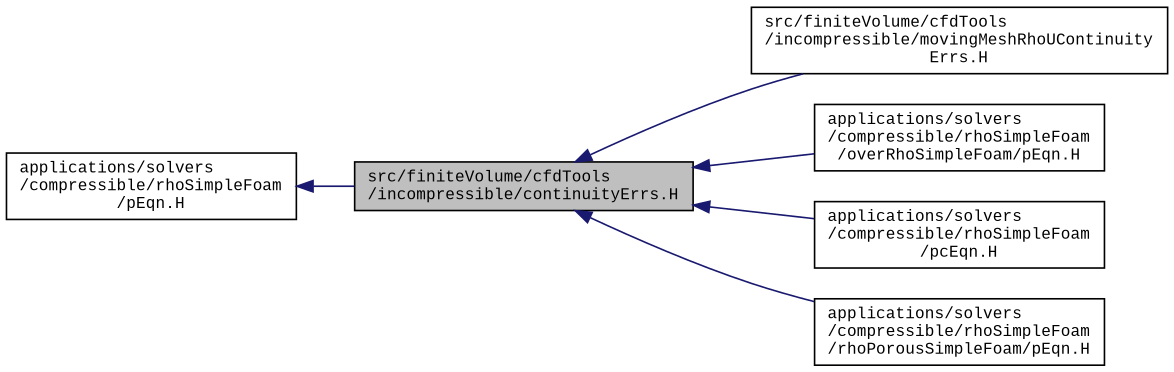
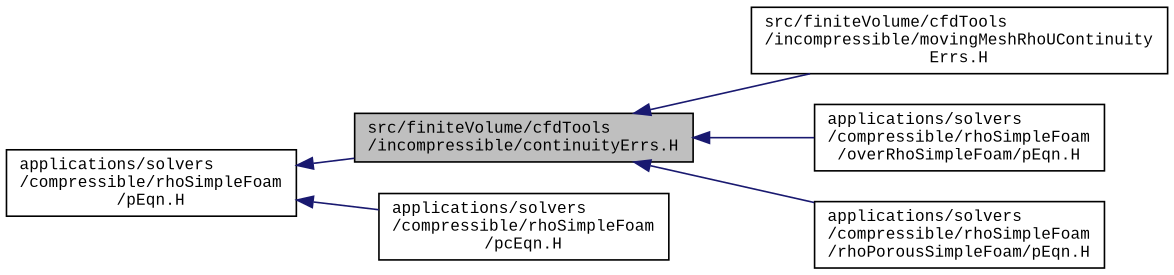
edge "applications/solvers /compressible/rhoSimpleFoam /pcEqn.H" -> "src/finiteVolume/cfdTools /incompressible/continuityErrs.H": now "applications/solvers /compressible/rhoSimpleFoam /pcEqn.H" -> "applications/solvers /compressible/rhoSimpleFoam /pEqn.H"
